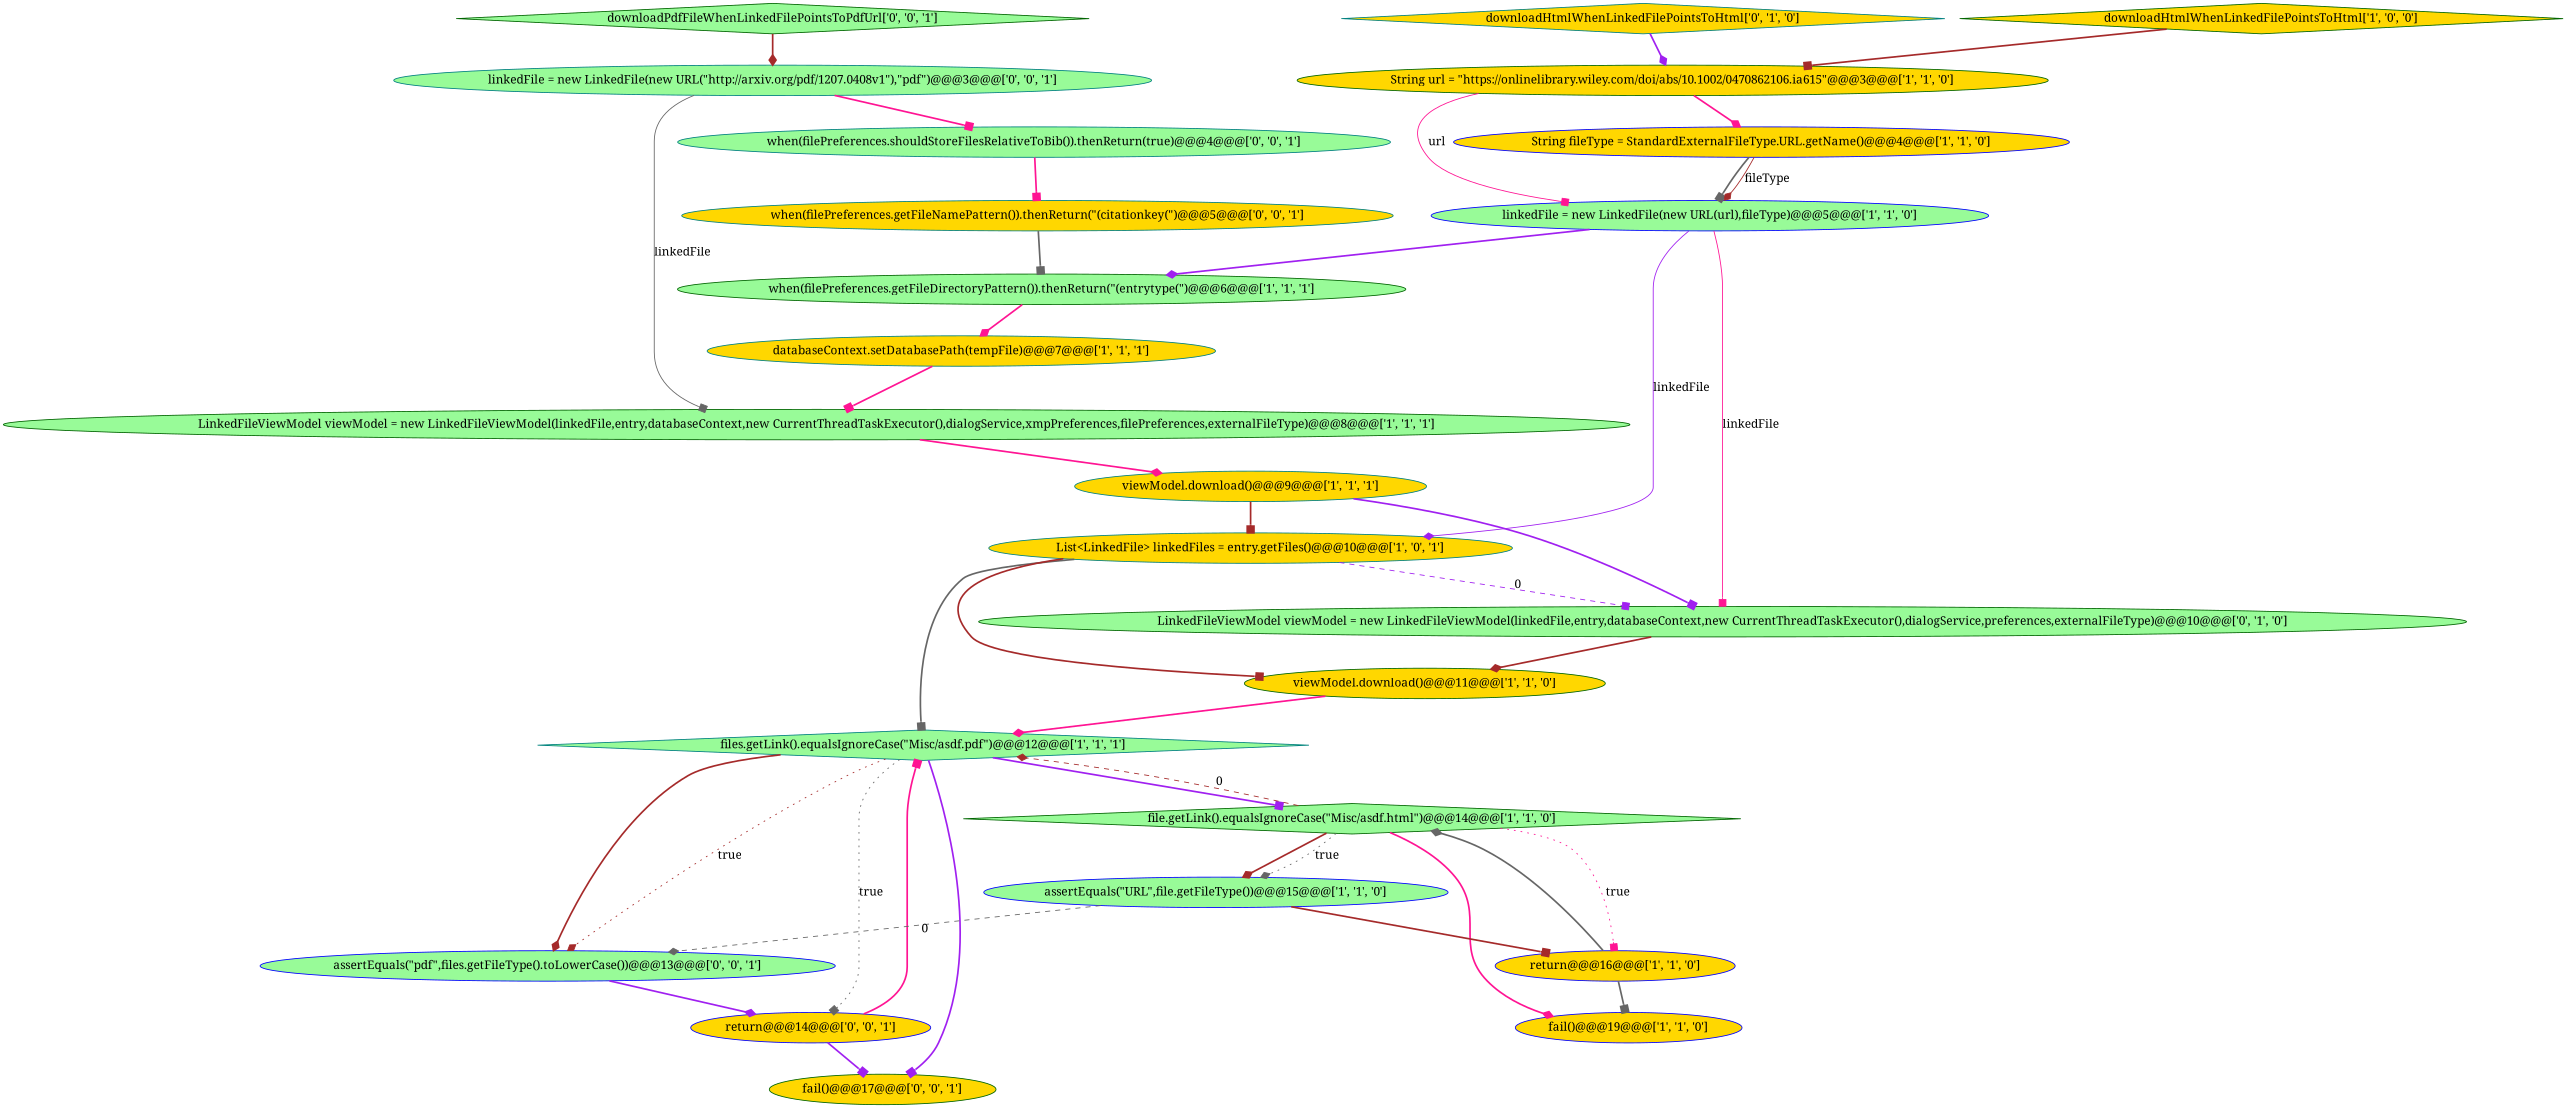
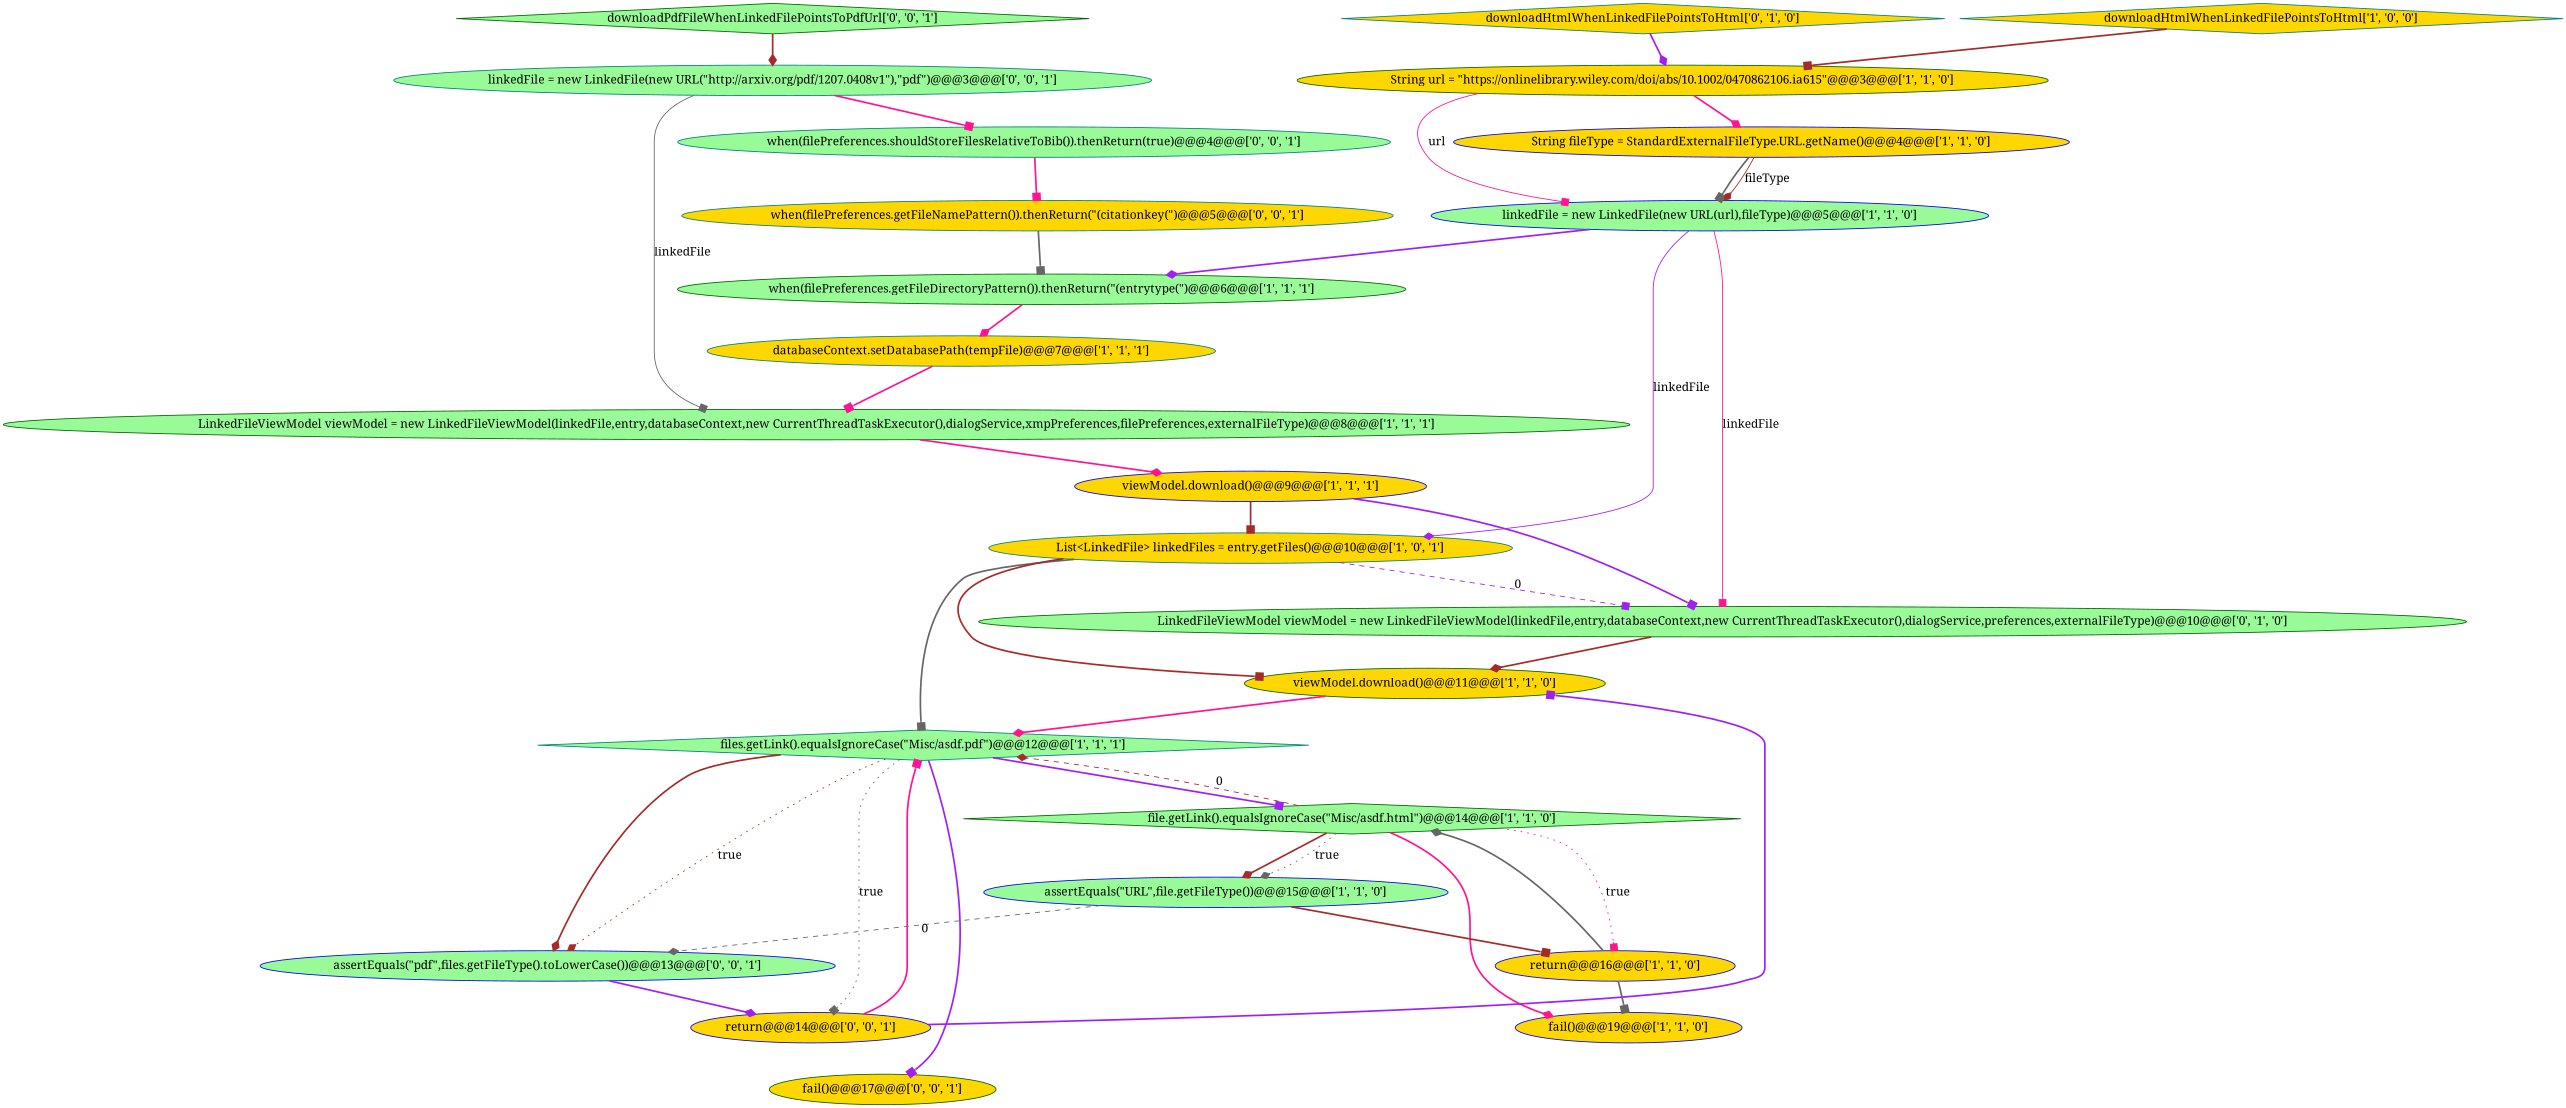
node "downloadHtmlWhenLinkedFilePointsToHtml['1', '0', '0']": color darkgreen -> teal
node "viewModel.download()@@@9@@@['1', '1', '1']": color teal -> blue
edge "return@@@14@@@['0', '0', '1']" -> "fail()@@@17@@@['0', '0', '1']": now "return@@@14@@@['0', '0', '1']" -> "viewModel.download()@@@11@@@['1', '1', '0']"
